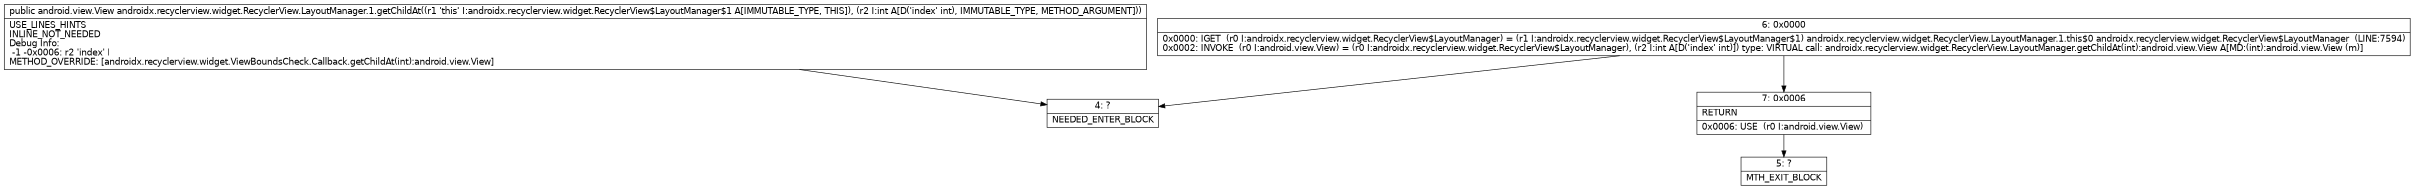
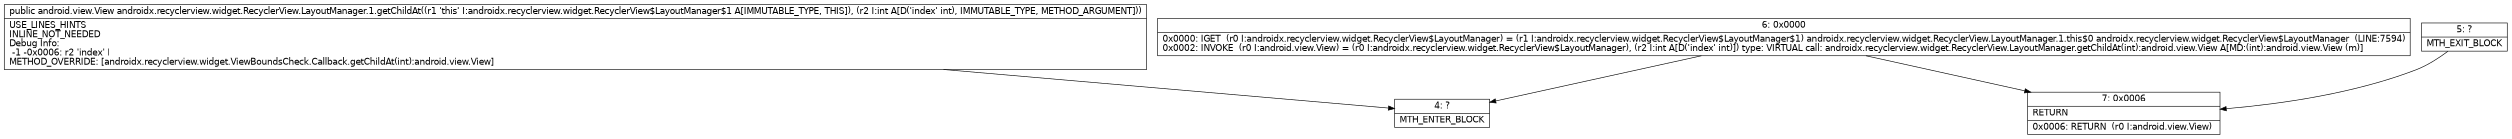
node "4: ?": text "NEEDED_ENTER_BLOCK" -> "MTH_ENTER_BLOCK"
node "7: 0x0006": text "0x0006: USE  (r0 I:android.view.View)" -> "0x0006: RETURN  (r0 I:android.view.View)"
edge "7: 0x0006" -> "5: ?": reversed
